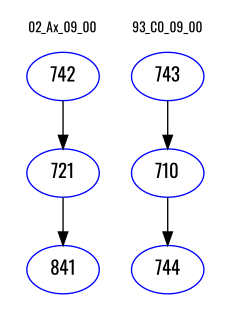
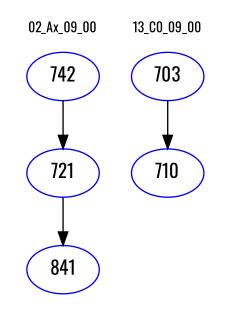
cluster "93_C0_09_00": label "93_C0_09_00" -> "13_C0_09_00"
node "743": label "743" -> "703"
node "744": removed
